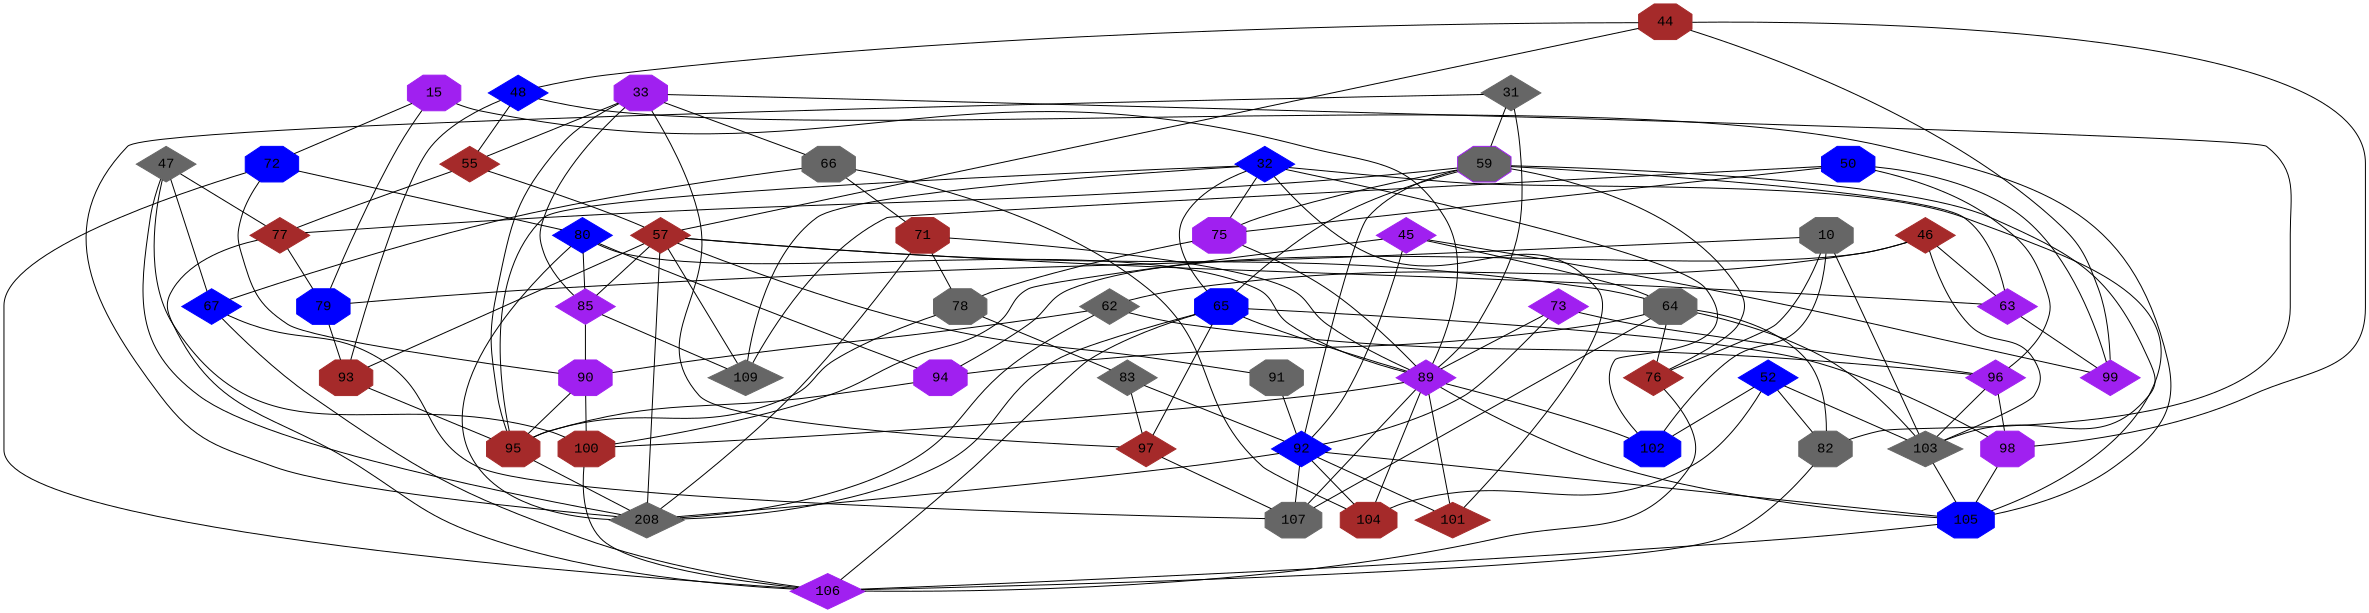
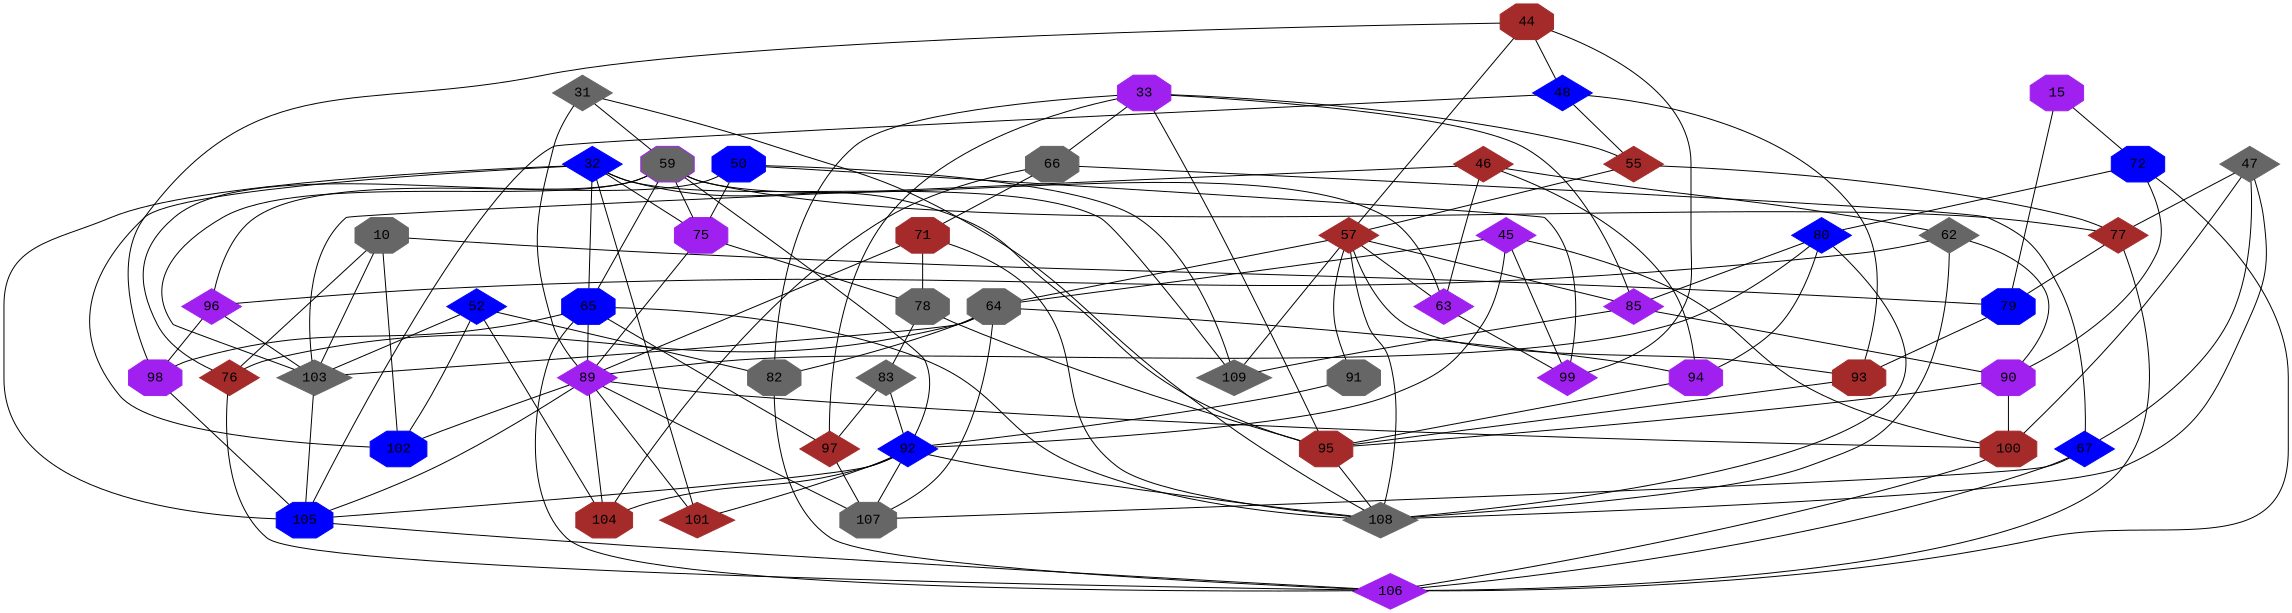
edge "15" -- "89": removed
node "73": removed
node "208": label "208" -> "108"
